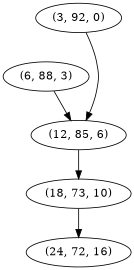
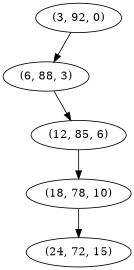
edge "(3, 92, 0)" -> "(12, 85, 6)": now "(3, 92, 0)" -> "(6, 88, 3)"
node "(18, 73, 10)": label "(18, 73, 10)" -> "(18, 78, 10)"
node "(24, 72, 16)": label "(24, 72, 16)" -> "(24, 72, 15)"
